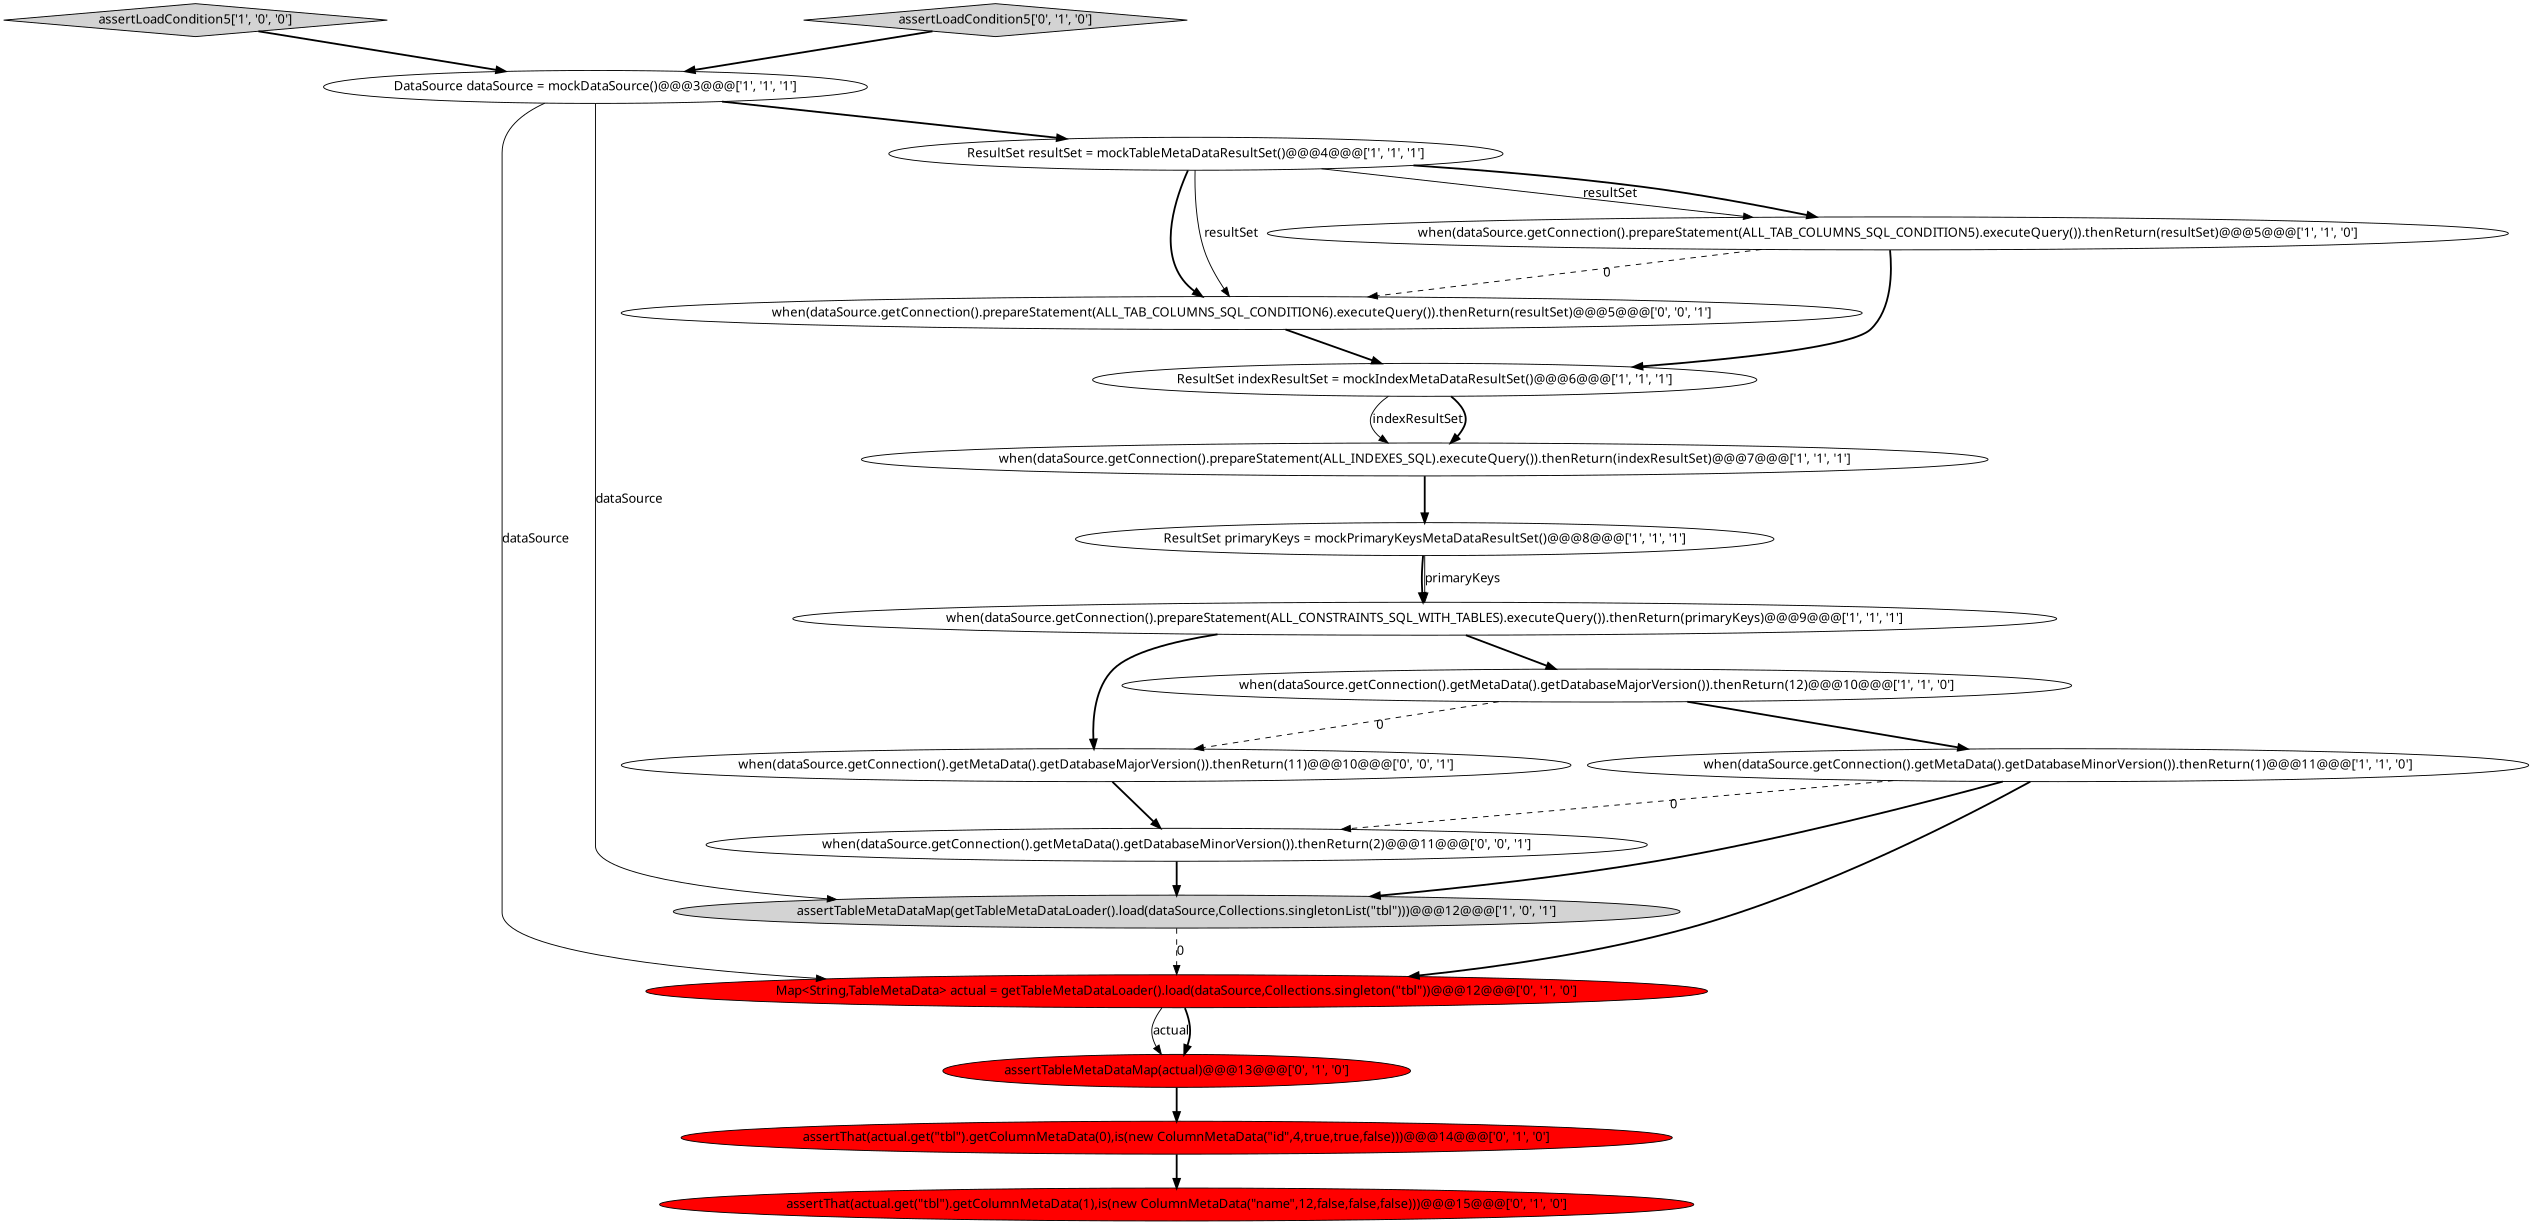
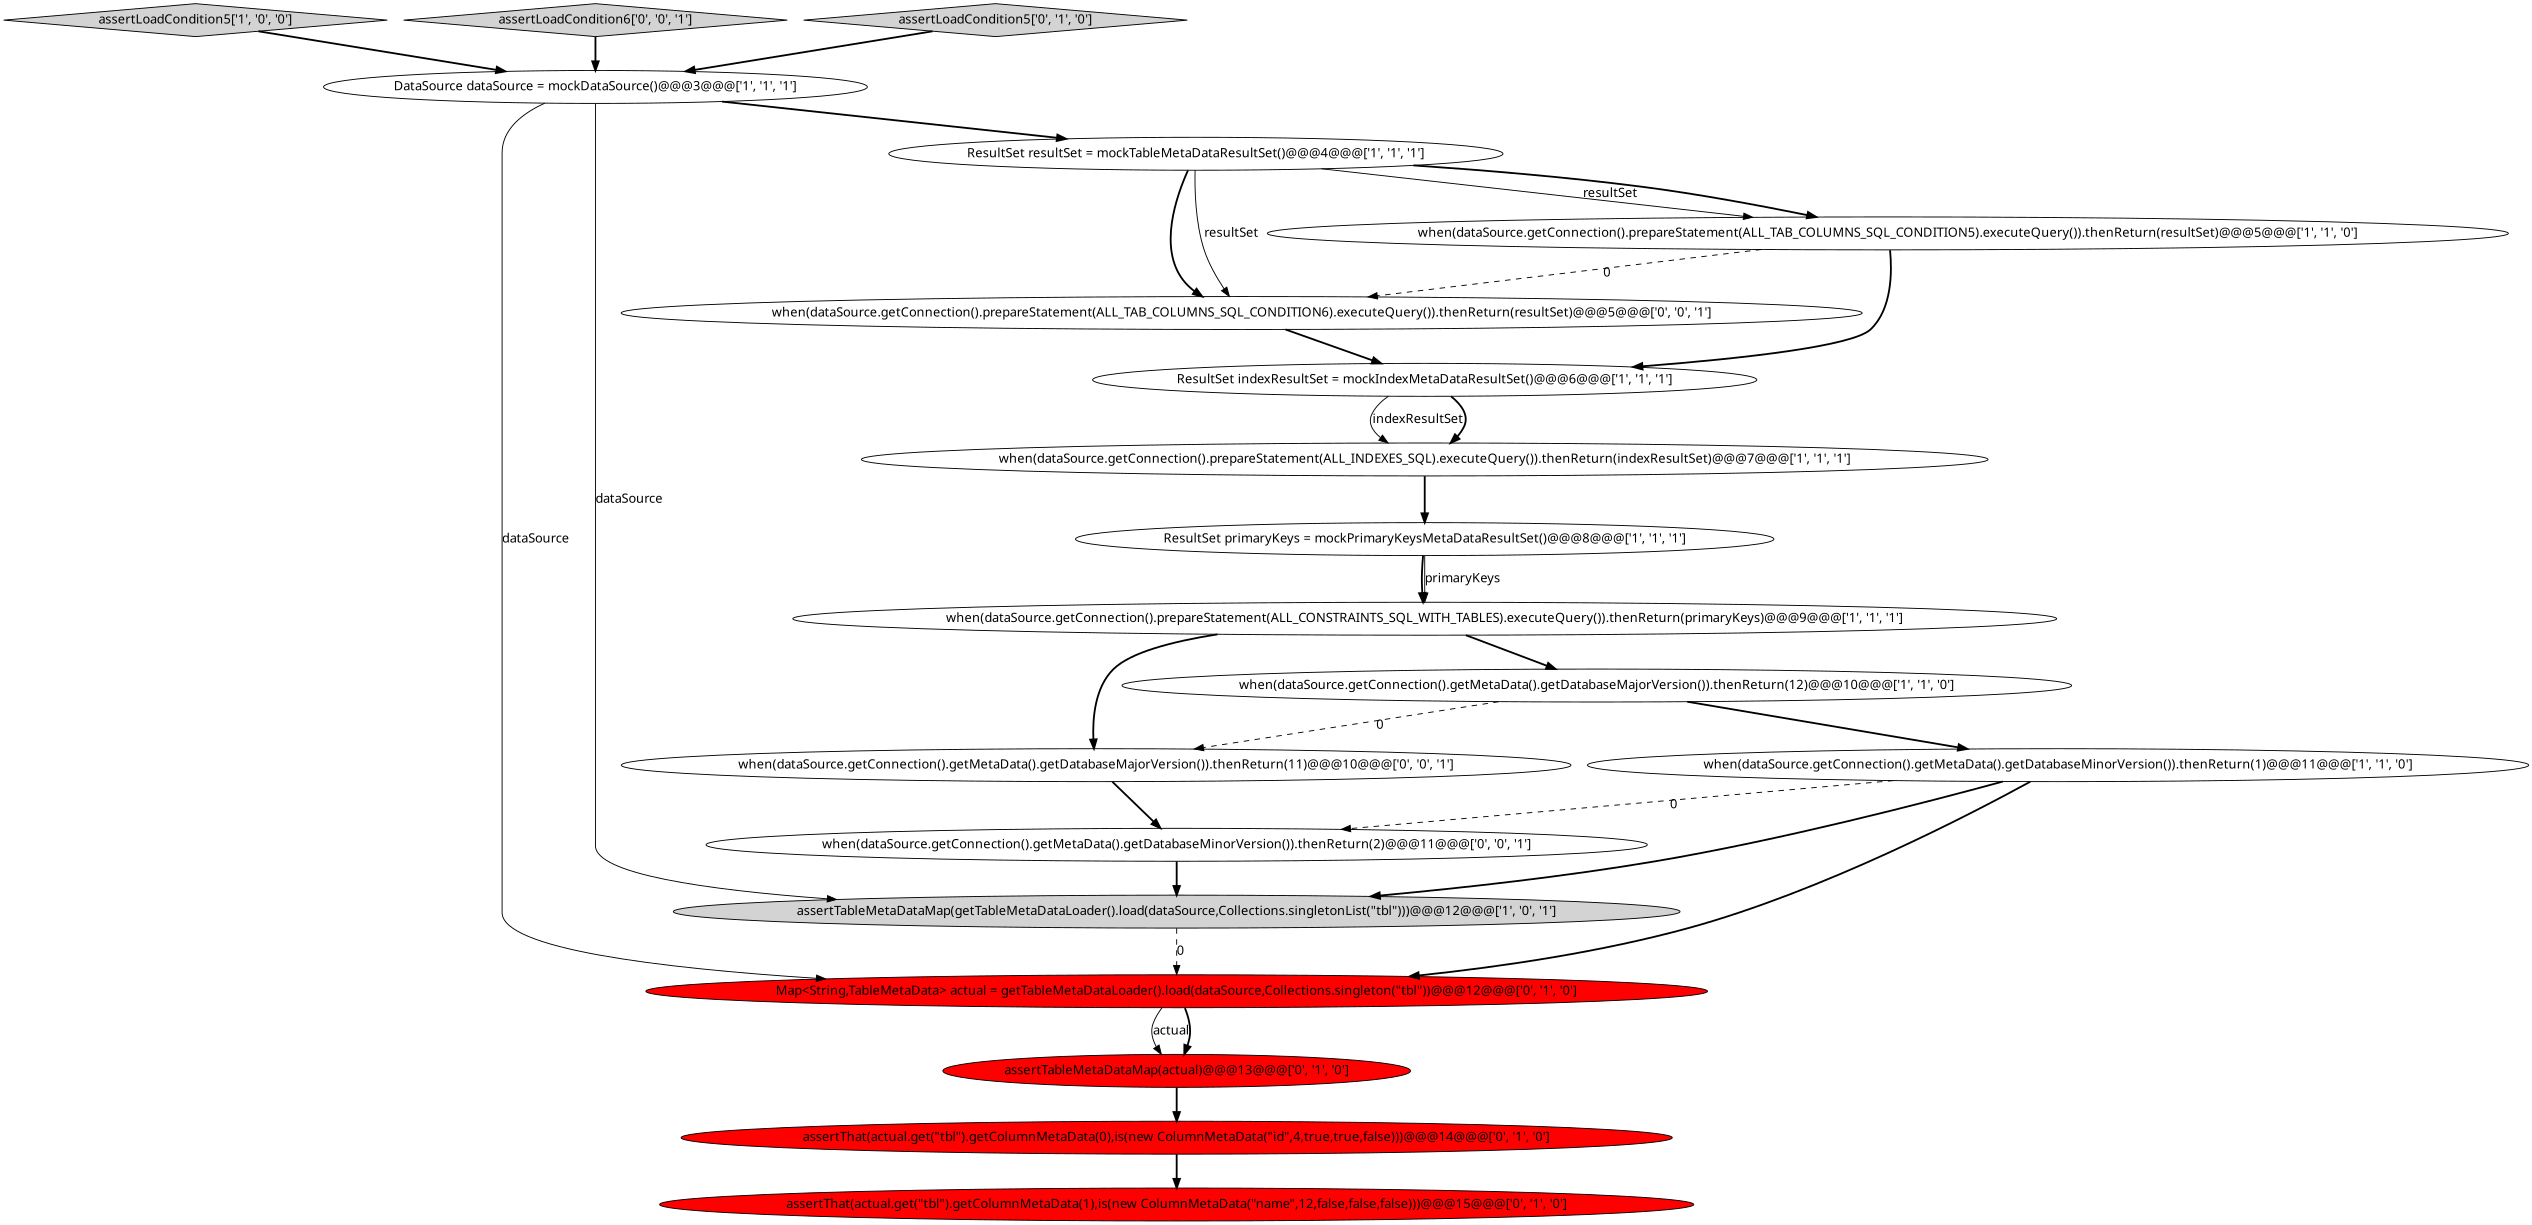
node "assertLoadCondition6['0', '0', '1']": added
